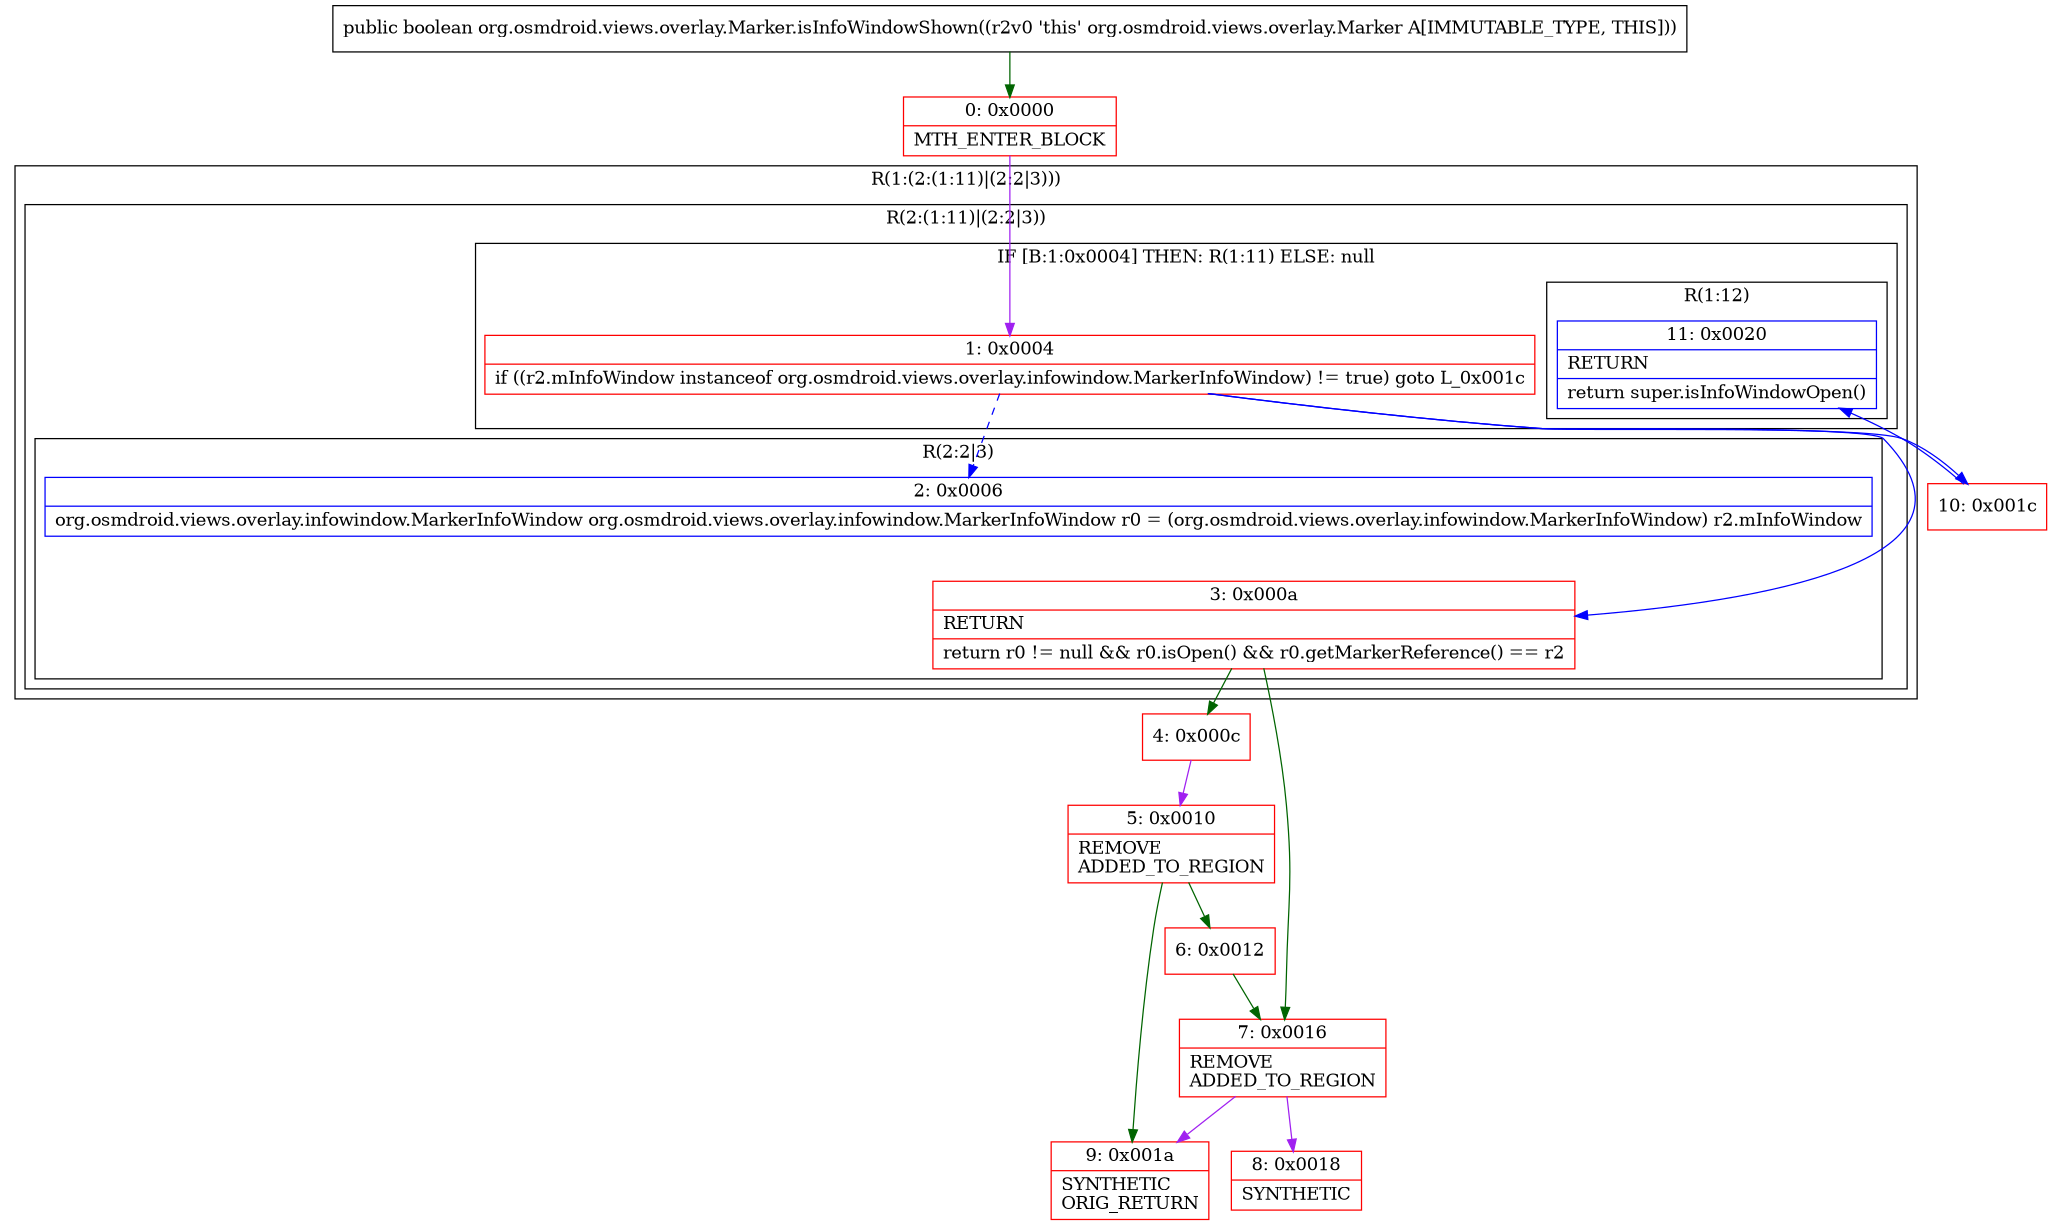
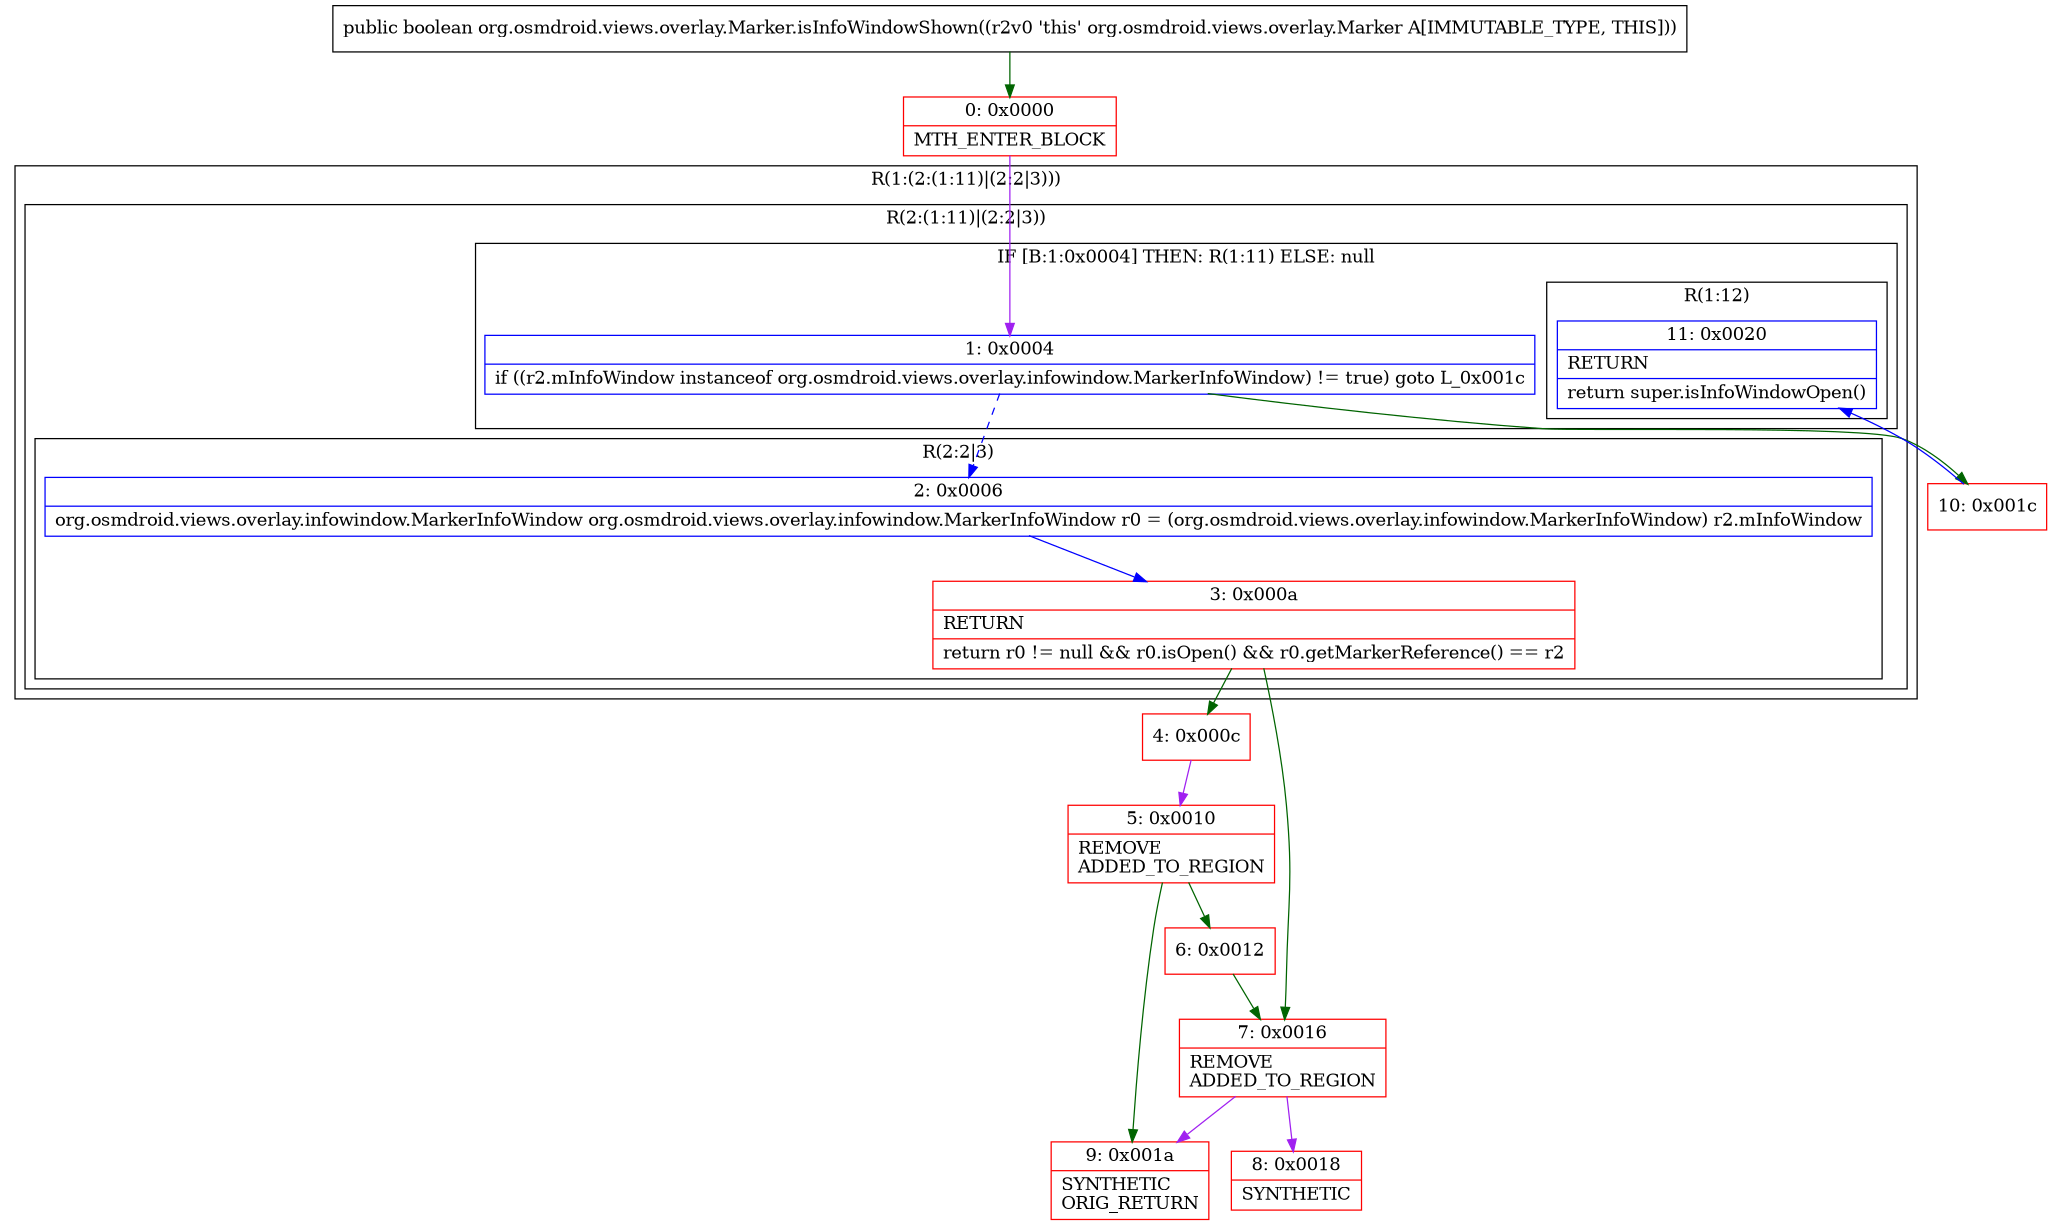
node "1: 0x0004": color red -> blue
edge "1: 0x0004" -> "10: 0x001c": color blue -> darkgreen
edge "1: 0x0004" -> "3: 0x000a": now "2: 0x0006" -> "3: 0x000a"
